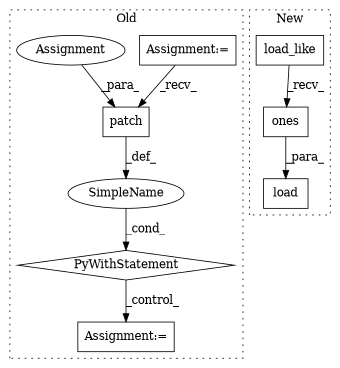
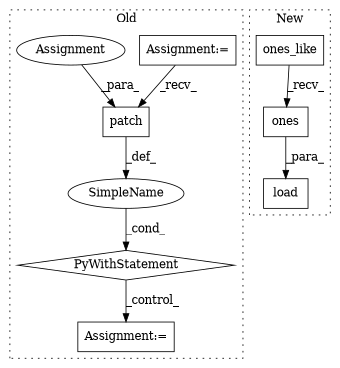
node "load_like": label "load_like" -> "ones_like"
